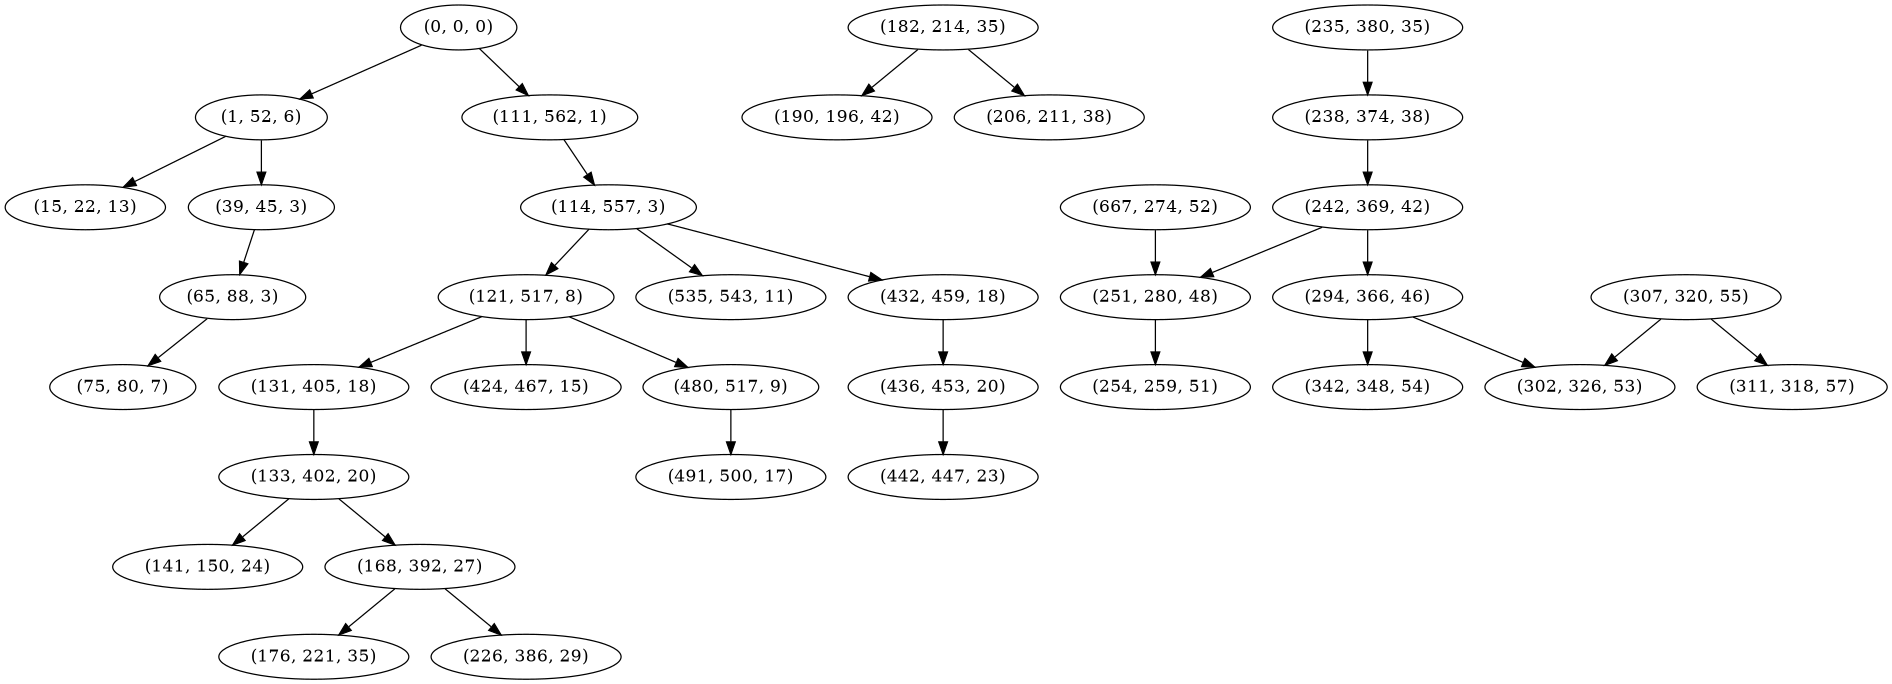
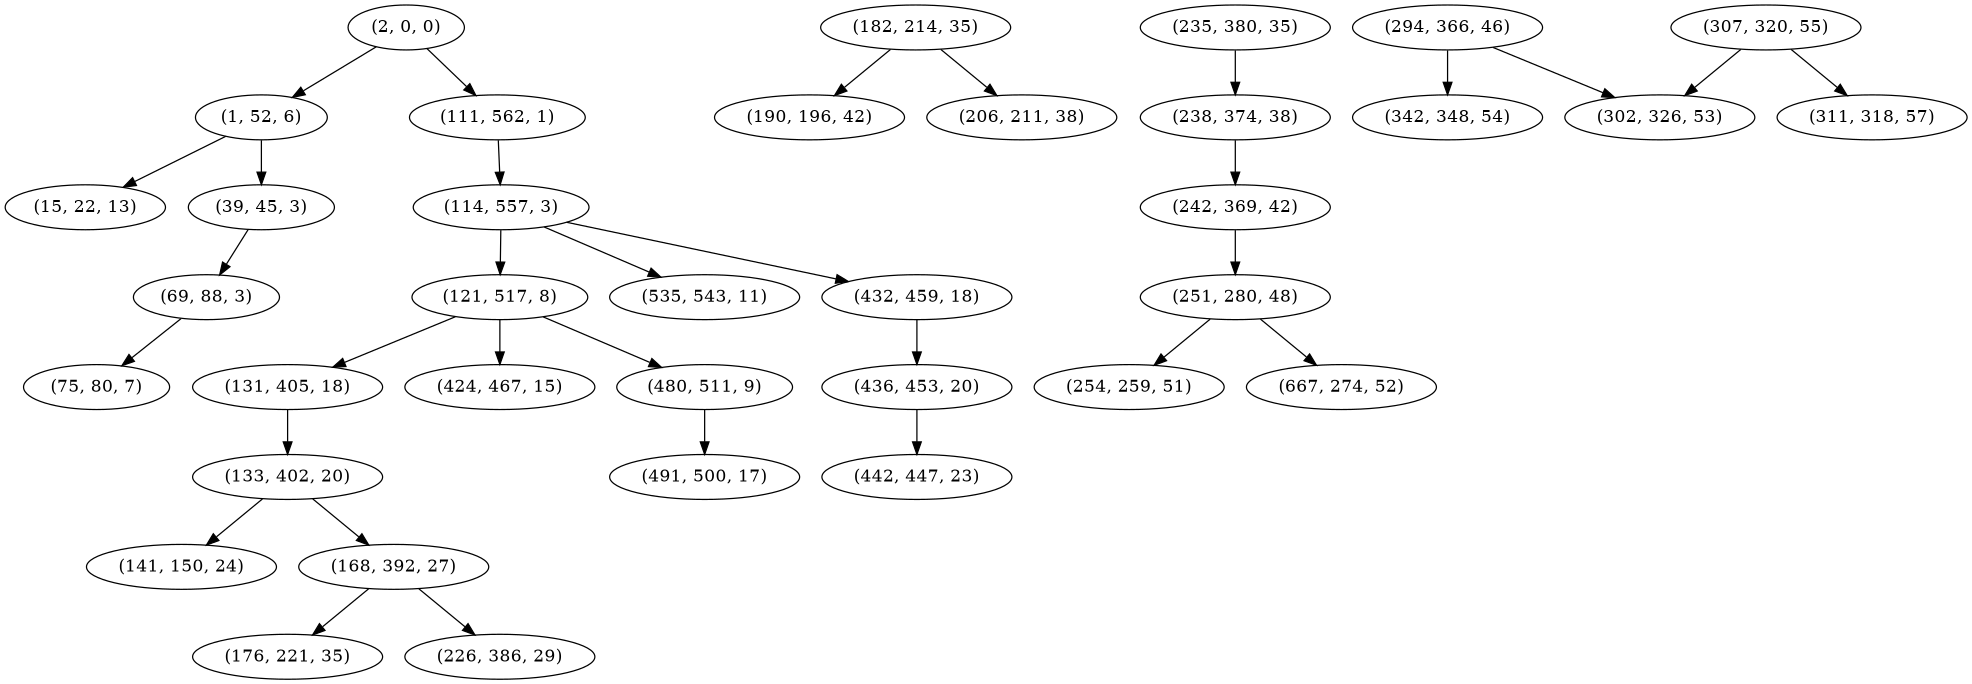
node "(0, 0, 0)": label "(0, 0, 0)" -> "(2, 0, 0)"
edge "(667, 274, 52)" -> "(251, 280, 48)": reversed
edge "(242, 369, 42)" -> "(294, 366, 46)": removed
node "(65, 88, 3)": label "(65, 88, 3)" -> "(69, 88, 3)"
node "(480, 517, 9)": label "(480, 517, 9)" -> "(480, 511, 9)"
